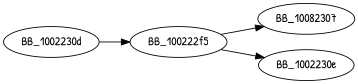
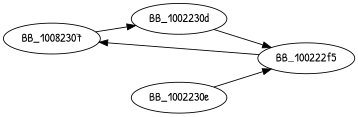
edge "BB_10082307" -> "BB_1002230d": added
edge "BB_100222f5" -> "BB_1002230e": reversed
